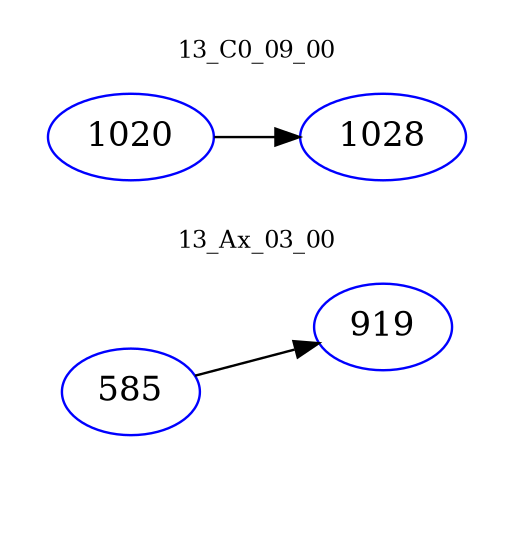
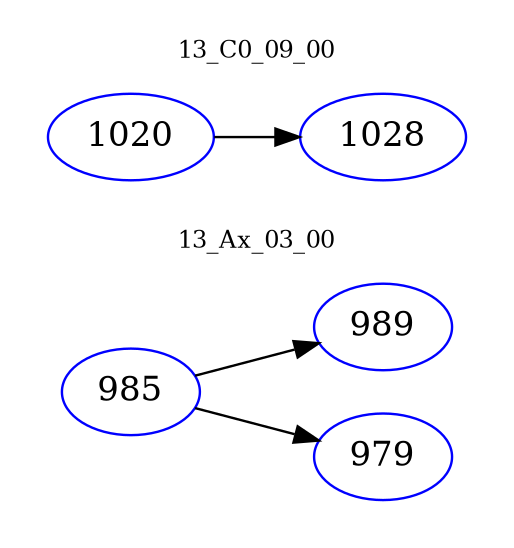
node "919": label "919" -> "989"
node "585": label "585" -> "985"
node "979": added
